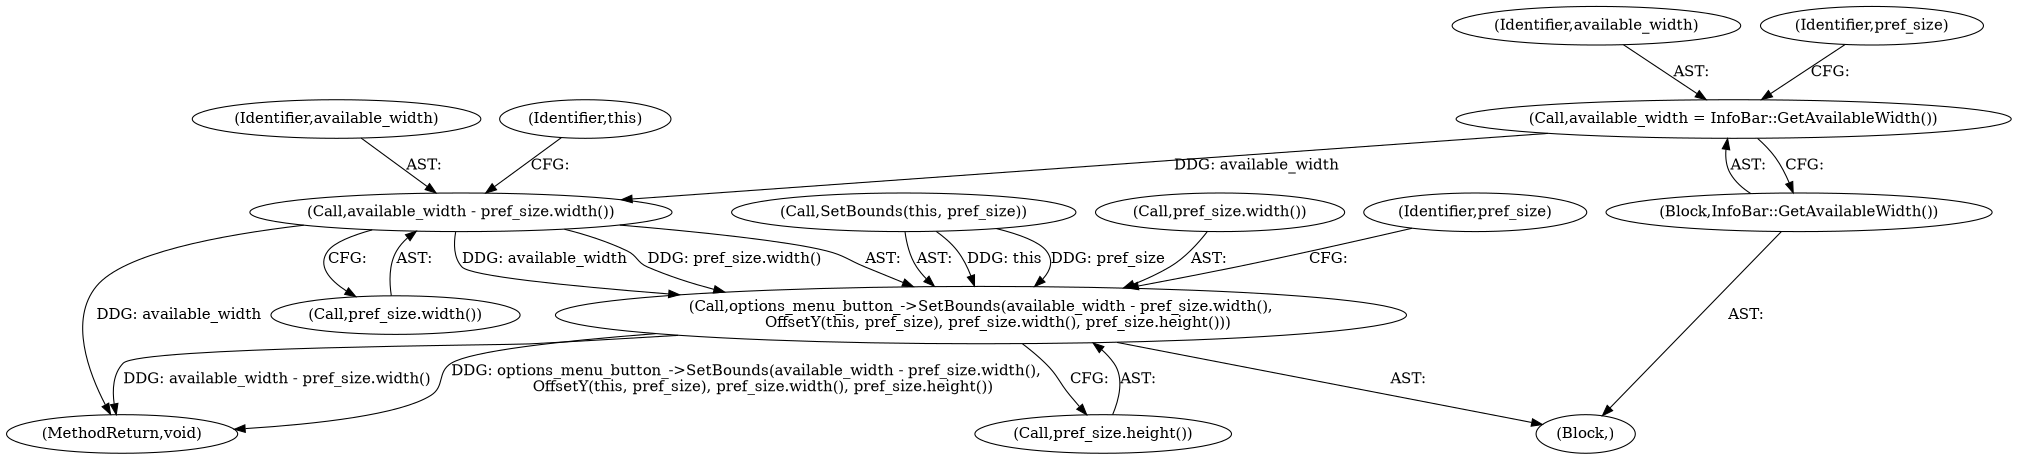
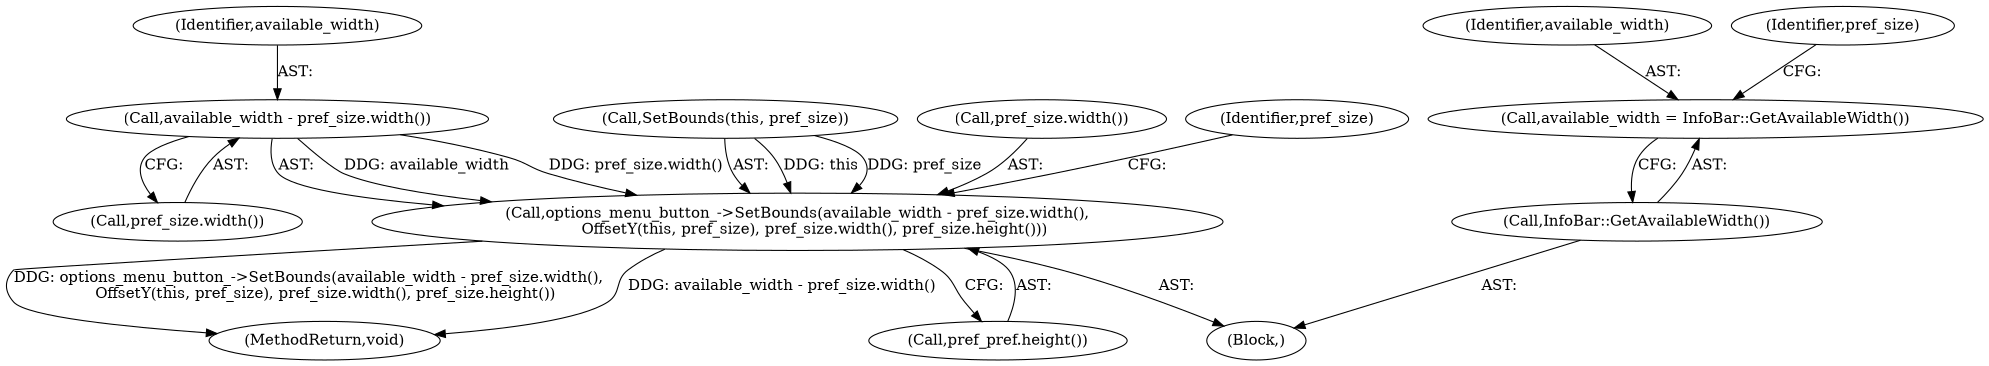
node "(Identifier,this)": removed
edge "(Call,available_width = InfoBar::GetAvailableWidth())" -> "(Call,available_width - pref_size.width())": removed, label "DDG: available_width"
node "(Block,InfoBar::GetAvailableWidth())": label "(Block,InfoBar::GetAvailableWidth())" -> "(Call,InfoBar::GetAvailableWidth())"
edge "(Call,available_width - pref_size.width())" -> "(MethodReturn,void)": removed, label "DDG: available_width"
node "(Call,pref_size.height())": label "(Call,pref_size.height())" -> "(Call,pref_pref.height())"
